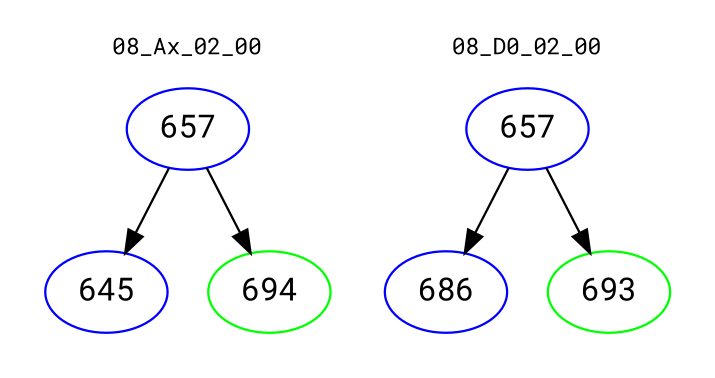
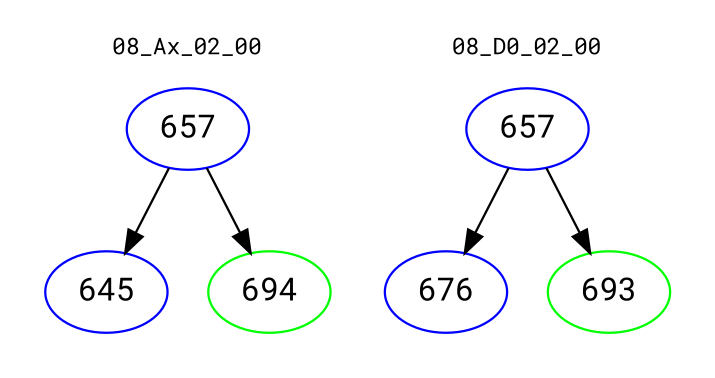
node "686": label "686" -> "676"
